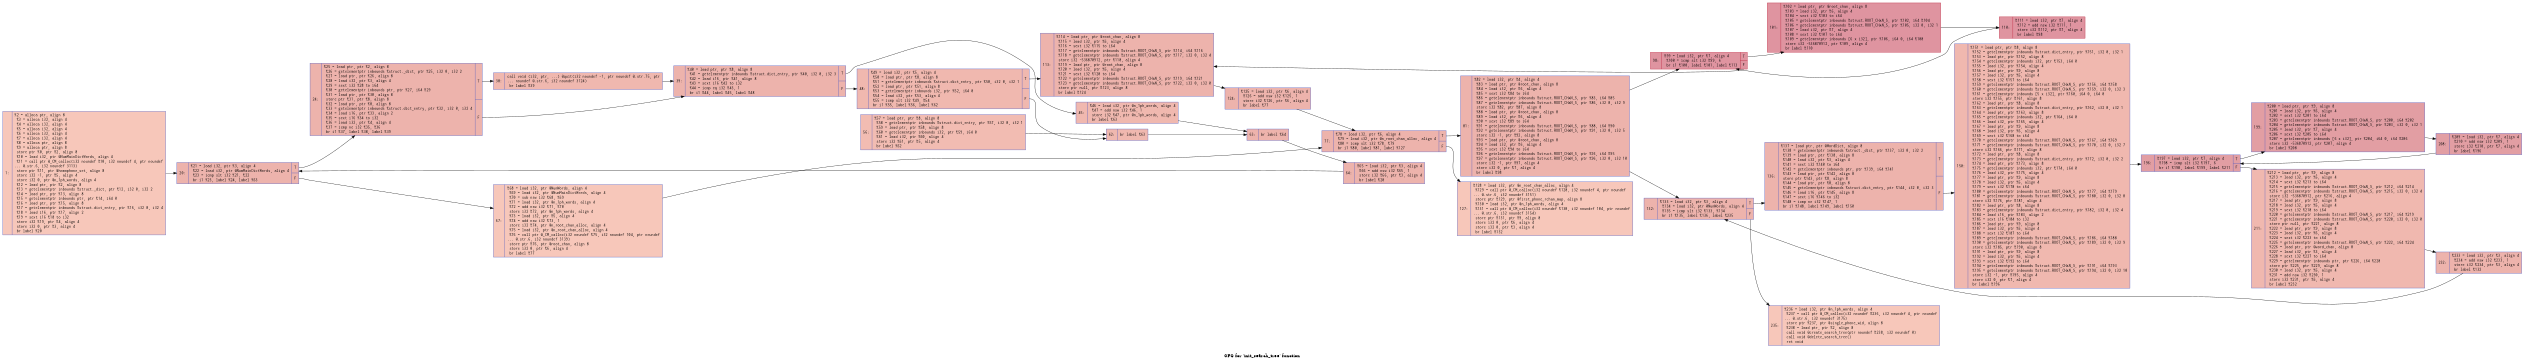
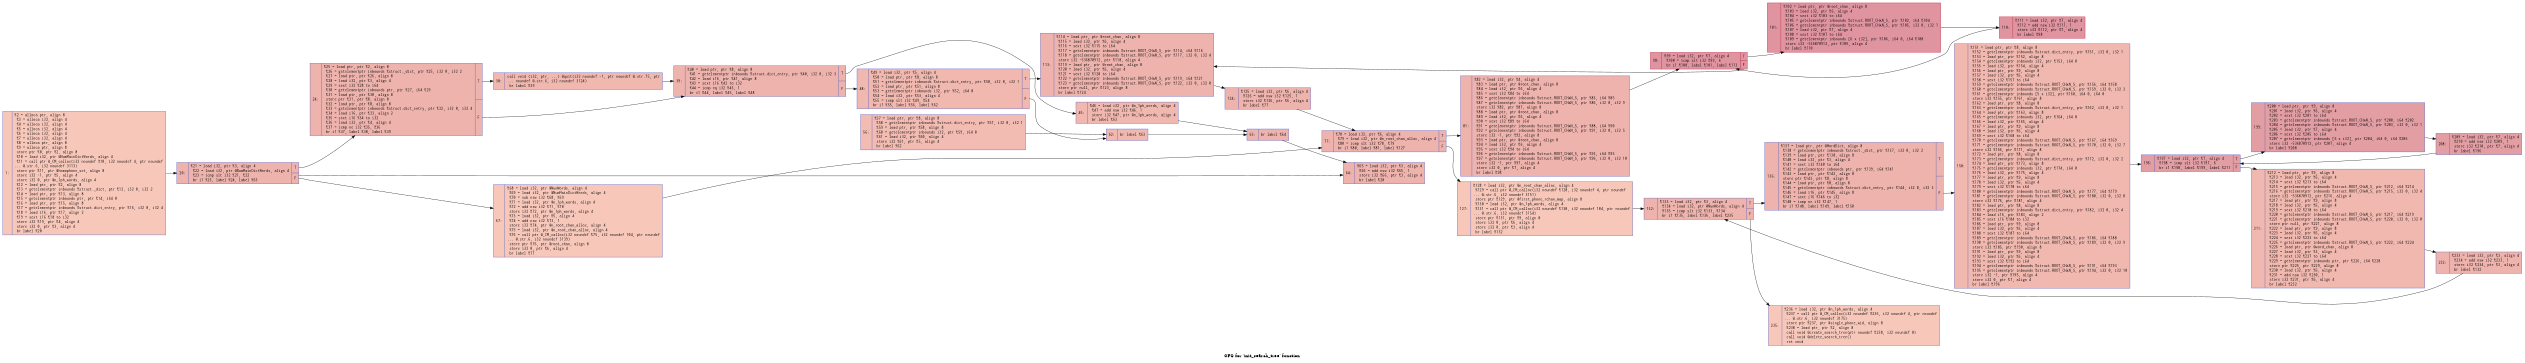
edge "64:" -> "20:": reversed
edge "81:" -> "132:": now "127:" -> "132:"
